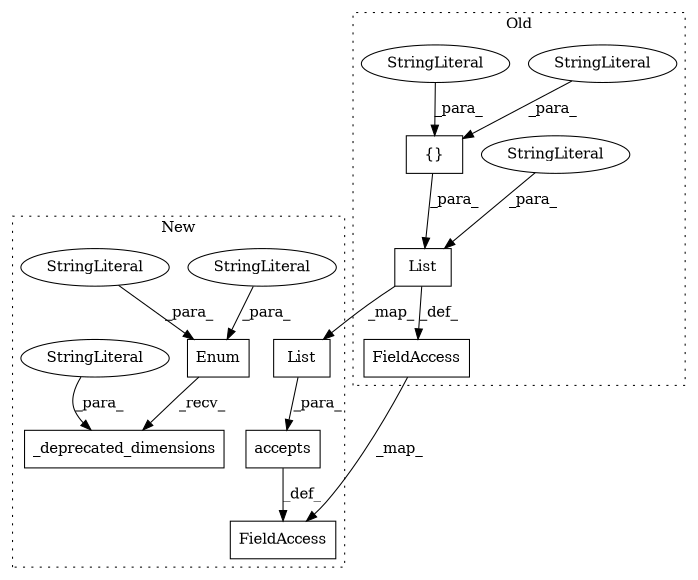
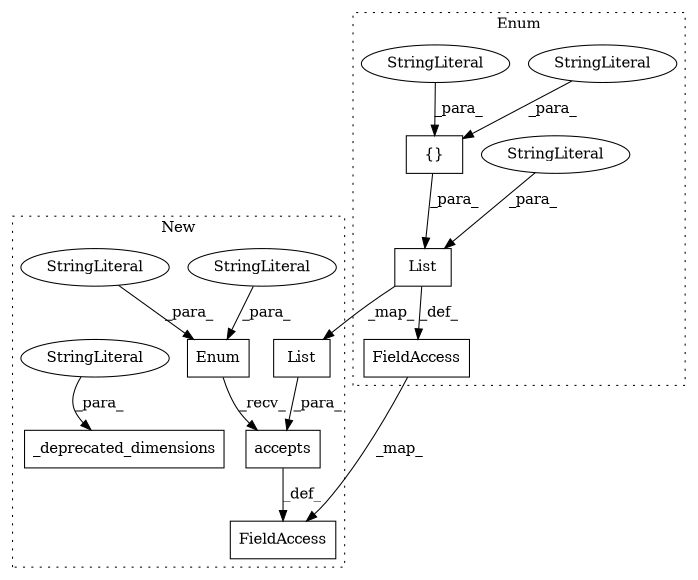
cluster "Old": label "Old" -> "Enum"
edge "Enum" -> "_deprecated_dimensions": now "Enum" -> "accepts"
